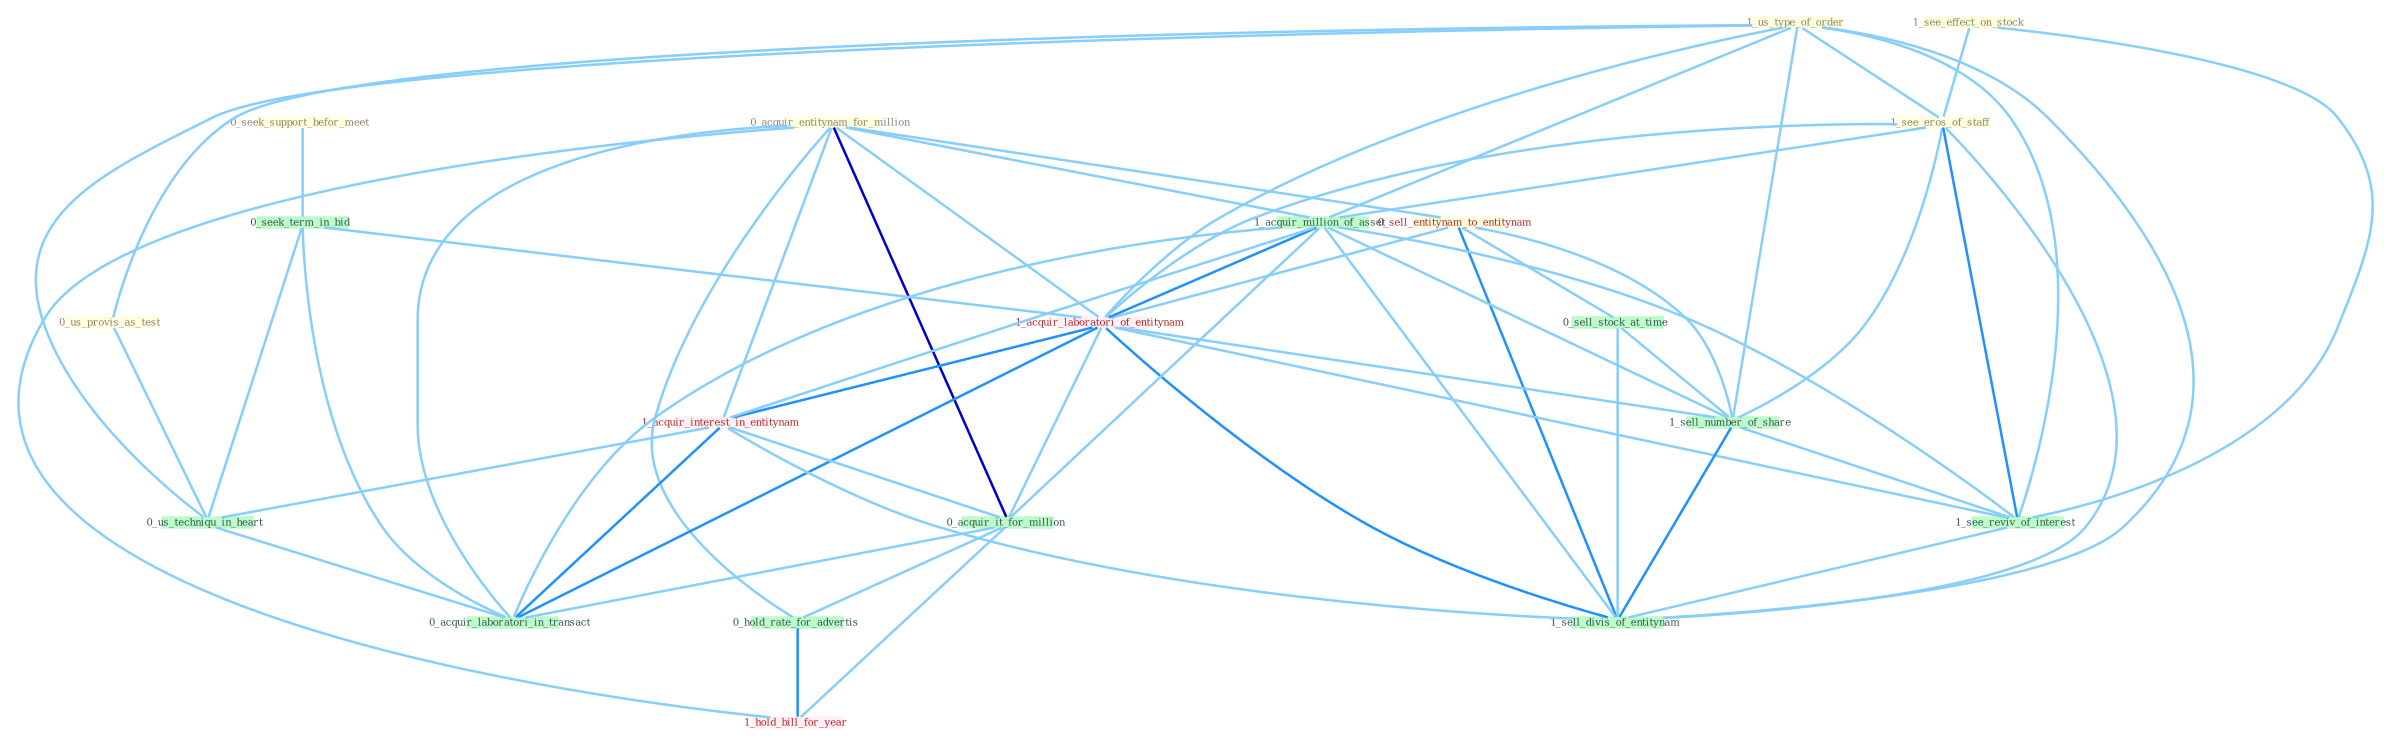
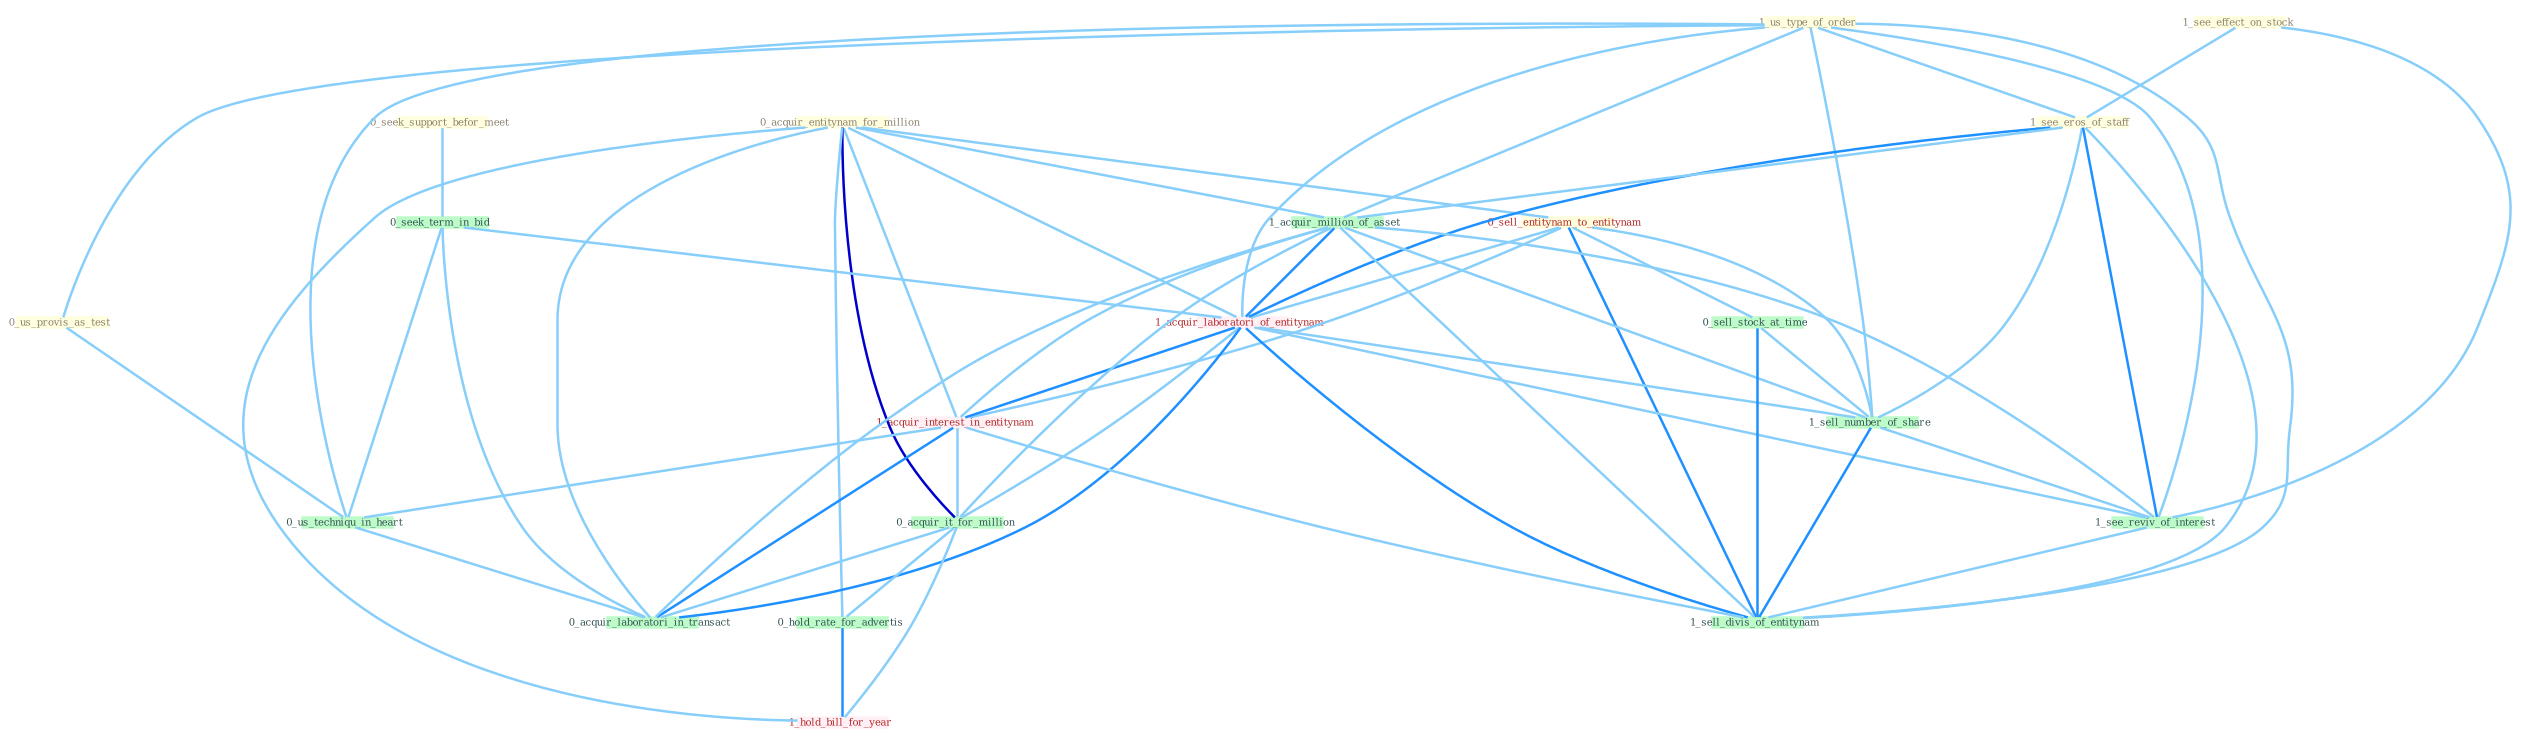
edge "1_see_eros_of_staff" -- "1_acquir_laboratori_of_entitynam": color #87cefa -> #1e90ff
edge "0_sell_entitynam_to_entitynam" -- "1_acquir_interest_in_entitynam": added
edge "0_sell_stock_at_time" -- "1_sell_divis_of_entitynam": color #87cefa -> #1e90ff
